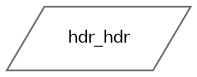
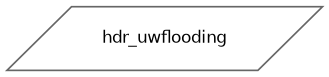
node "hdr_hdr": label "hdr_hdr" -> "hdr_uwflooding"
